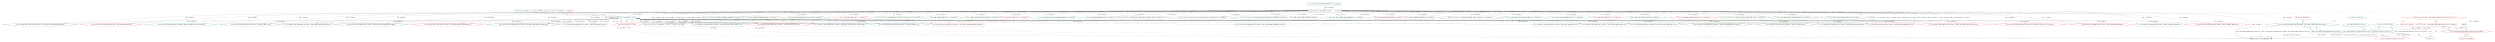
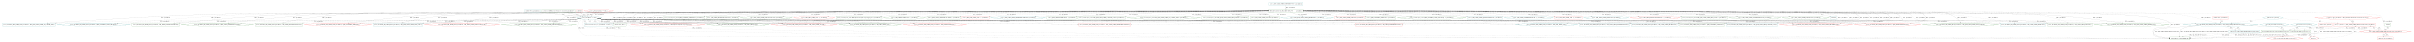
edge "(Call,paramData == NULL)" -> "(Call,pParam->pData == NULL)": reversed
